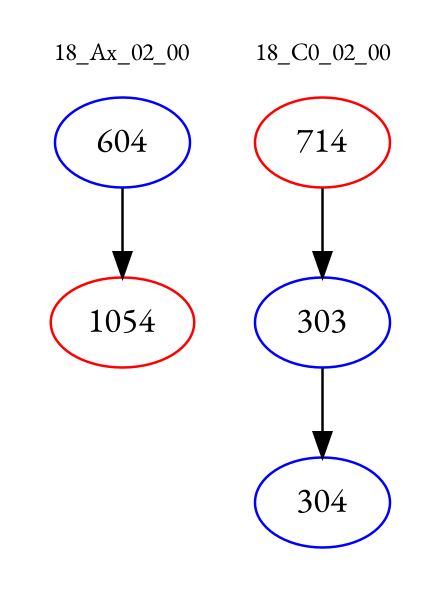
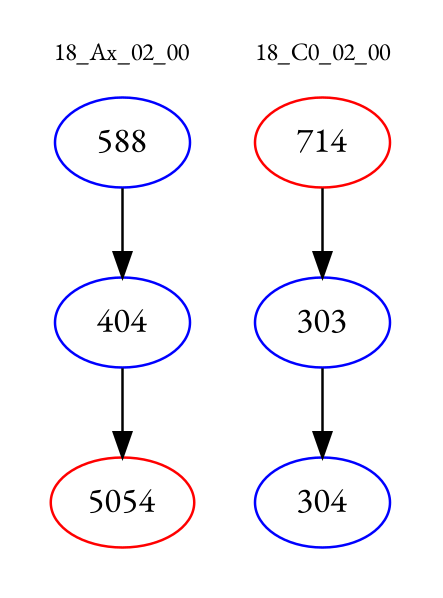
node "604": label "604" -> "404"
node "588": added
node "1054": label "1054" -> "5054"
